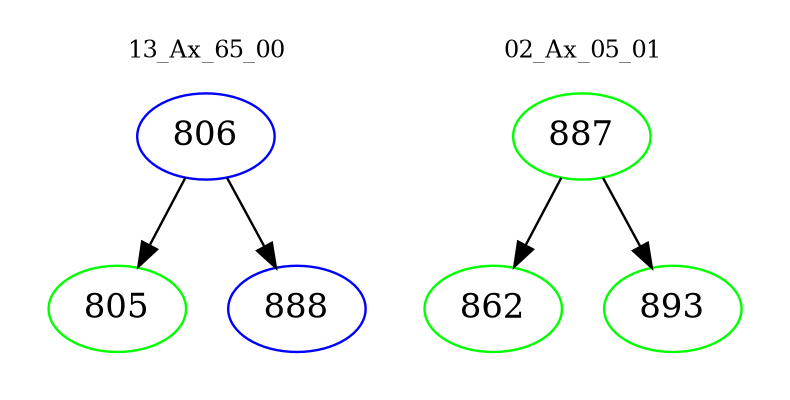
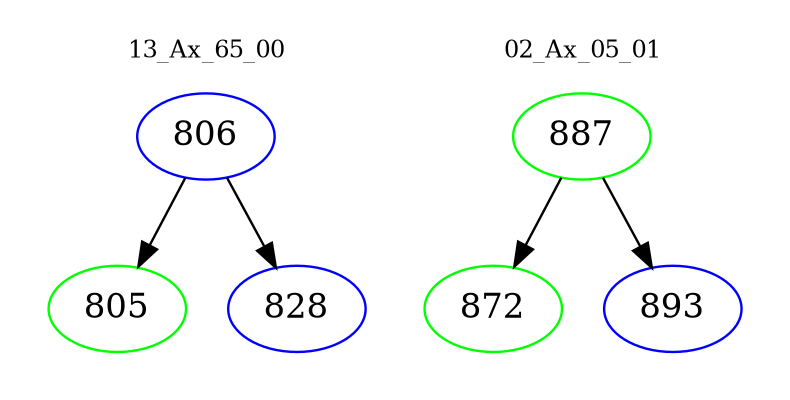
node "888": label "888" -> "828"
node "862": label "862" -> "872"
node "893": color green -> blue
